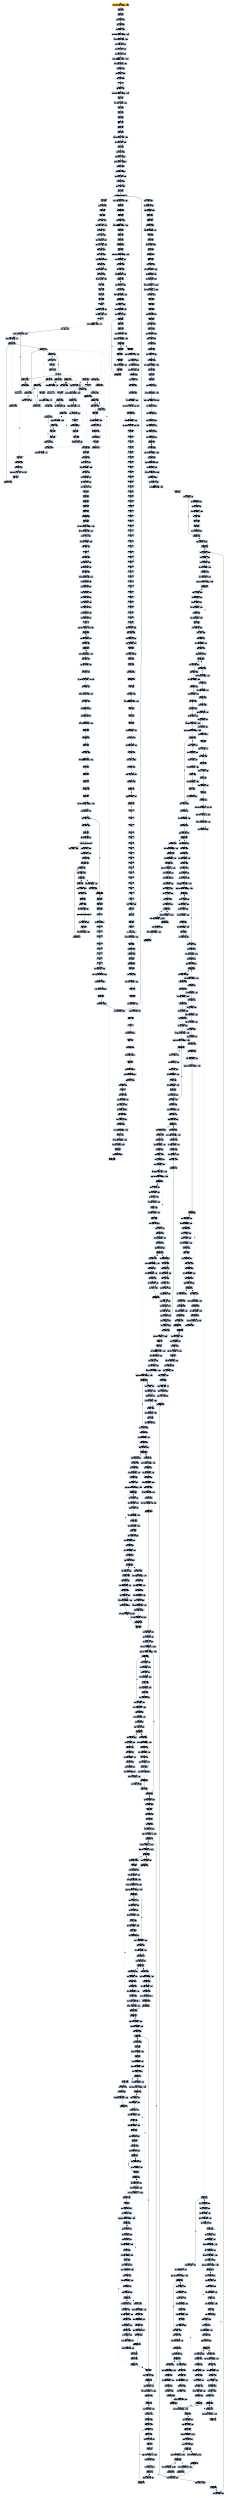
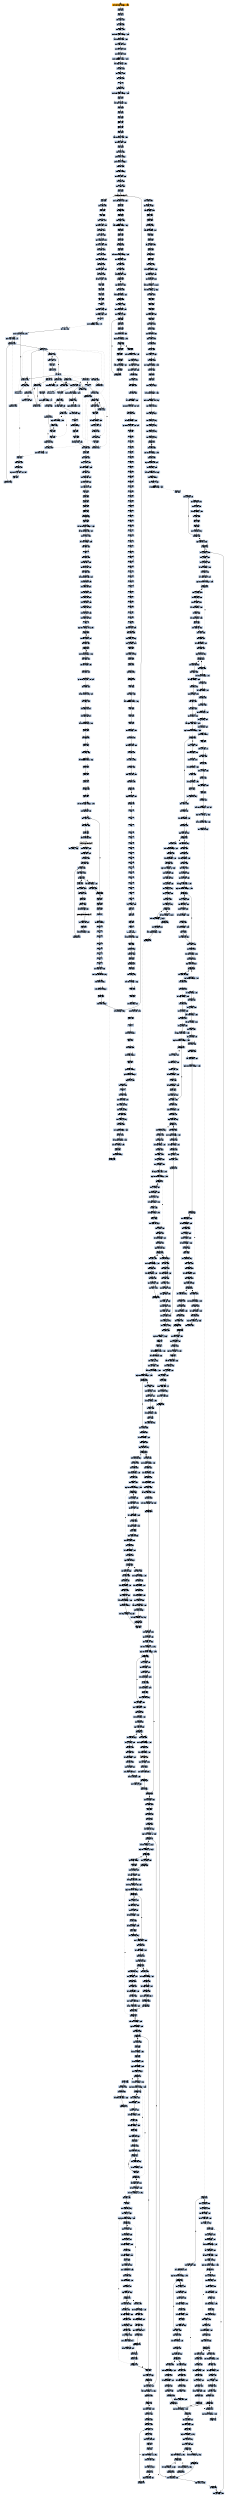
node "0x03570345 subl %ecx, %esi": removed
